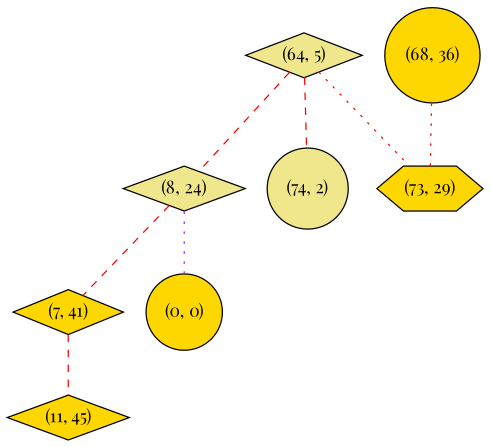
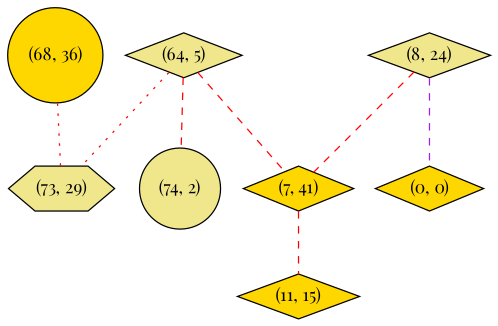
edge "(64, 5)" -- "(8, 24)": now "(64, 5)" -- "(7, 41)"
node "(73, 29)": fillcolor gold -> khaki
edge "(8, 24)" -- "(0, 0)": style dotted -> dashed
node "(0, 0)": shape circle -> diamond
node "(11, 45)": label "(11, 45)" -> "(11, 15)"
